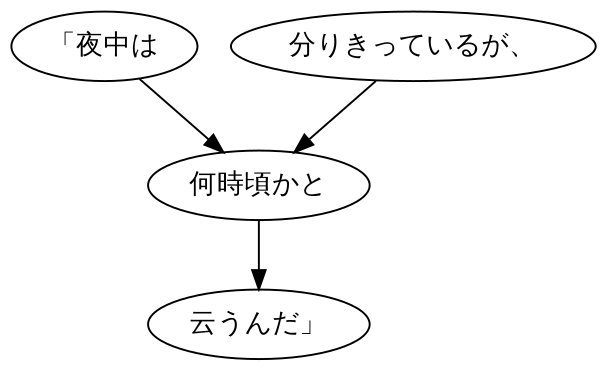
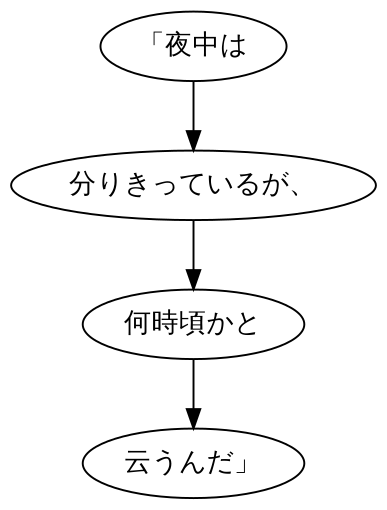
edge "「夜中は" -> "何時頃かと": now "「夜中は" -> "分りきっているが、"
